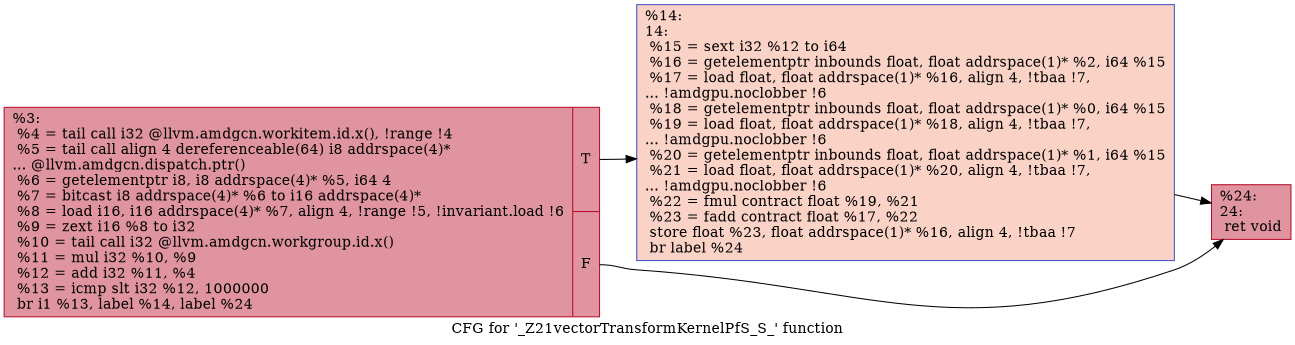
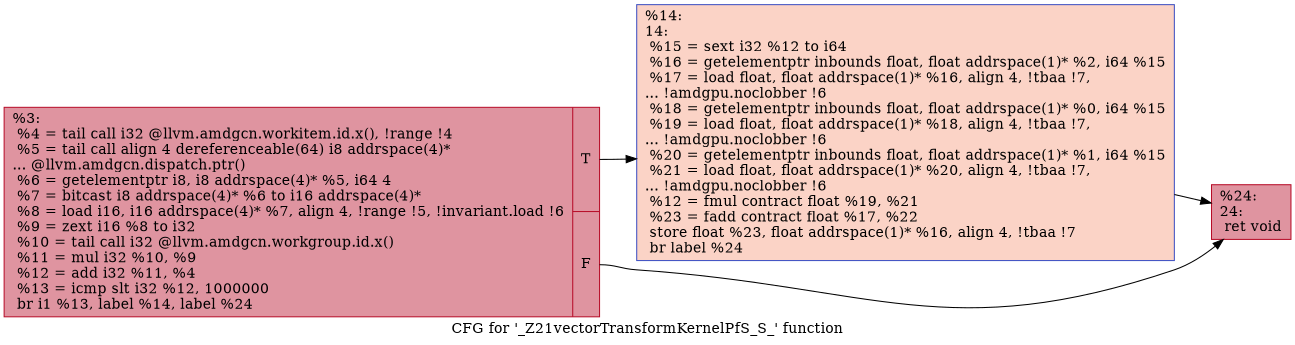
node "%14:": text "%22 = fmul contract float %19, %21" -> "%12 = fmul contract float %19, %21"
